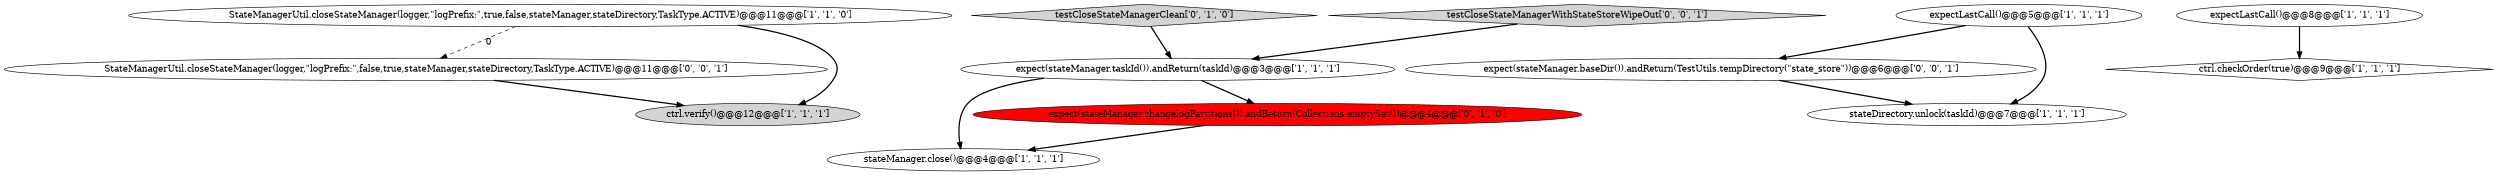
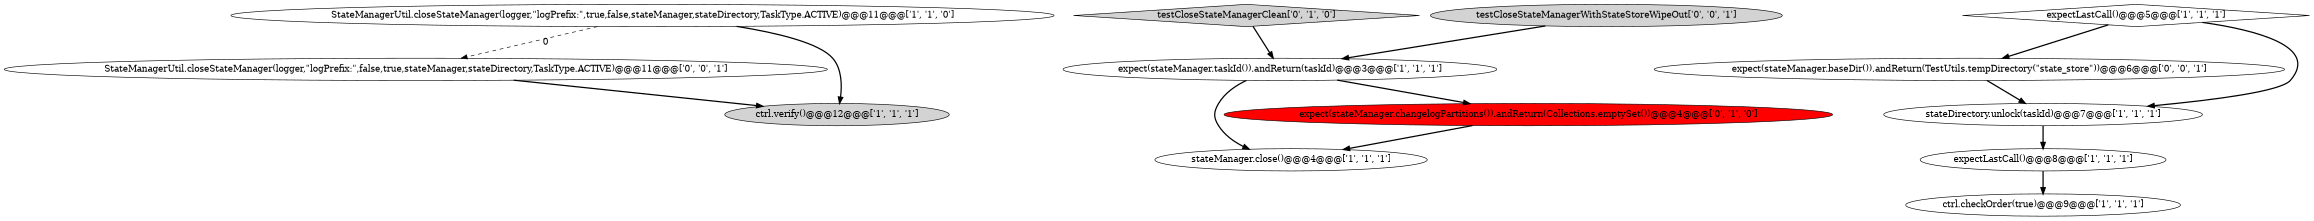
node "testCloseStateManagerWithStateStoreWipeOut['0', '0', '1']": shape diamond -> ellipse
node "expectLastCall()@@@5@@@['1', '1', '1']": shape ellipse -> diamond
node "ctrl.checkOrder(true)@@@9@@@['1', '1', '1']": shape diamond -> ellipse
edge "stateDirectory.unlock(taskId)@@@7@@@['1', '1', '1']" -> "expectLastCall()@@@8@@@['1', '1', '1']": added
